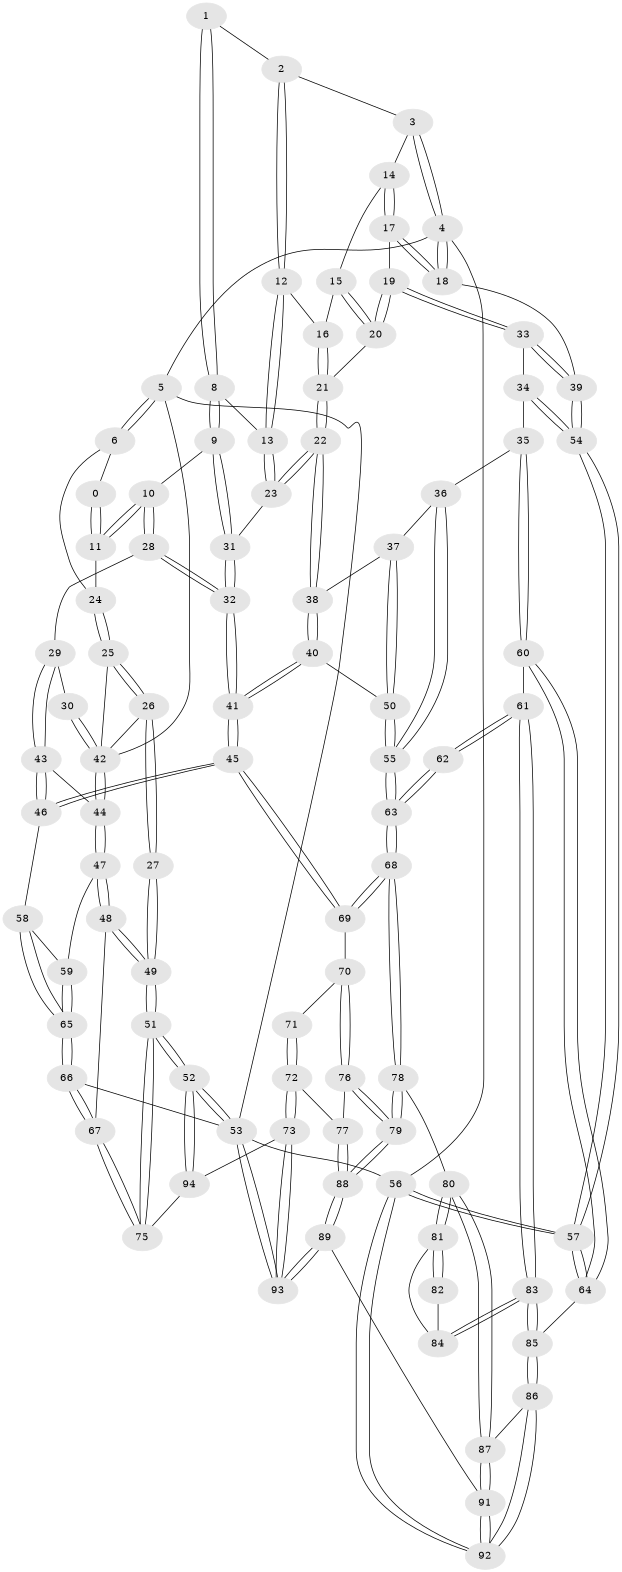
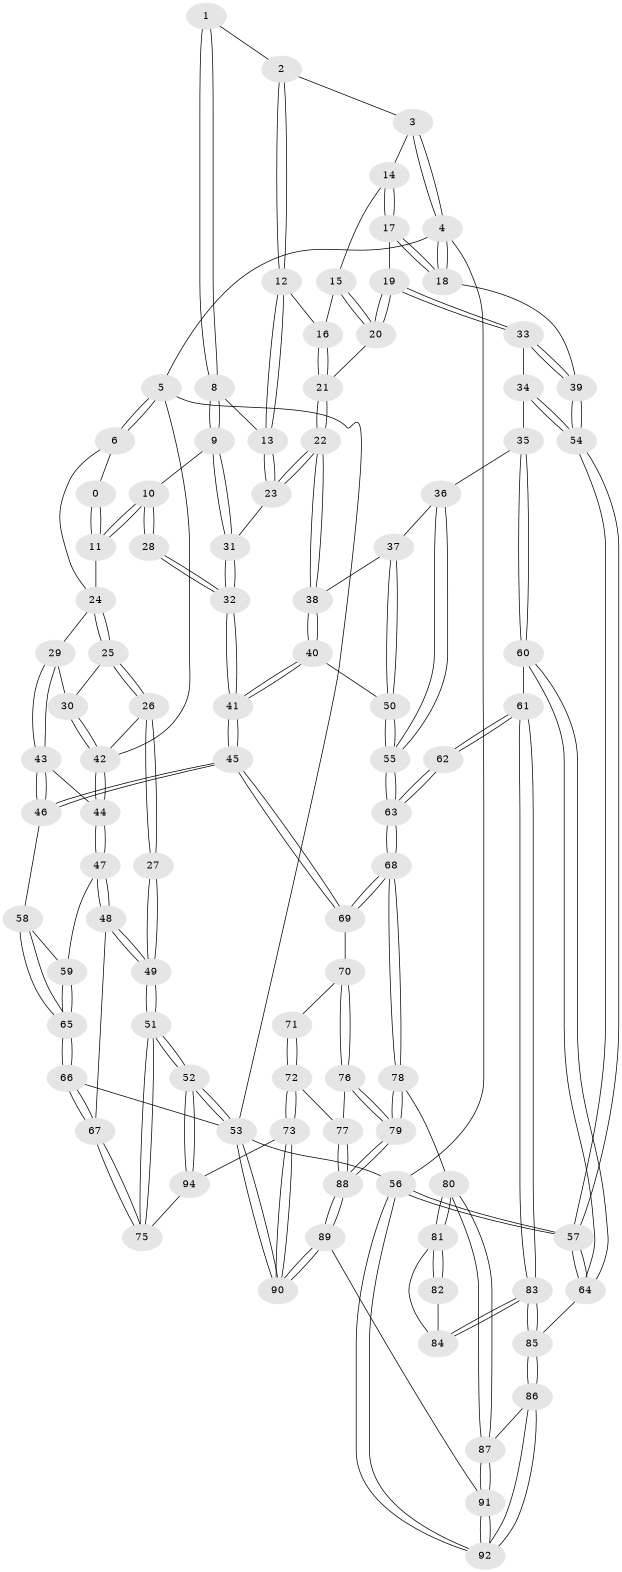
edge "28" -- "29": now "24" -- "29"
edge "25" -- "42": now "25" -- "30"
node "93": label "93" -> "90"
